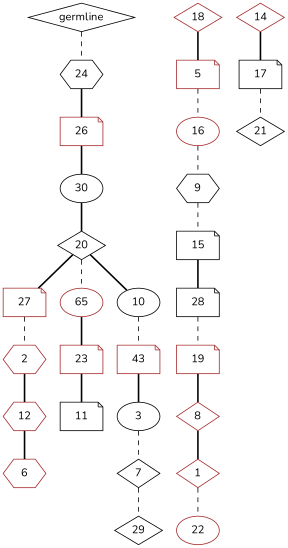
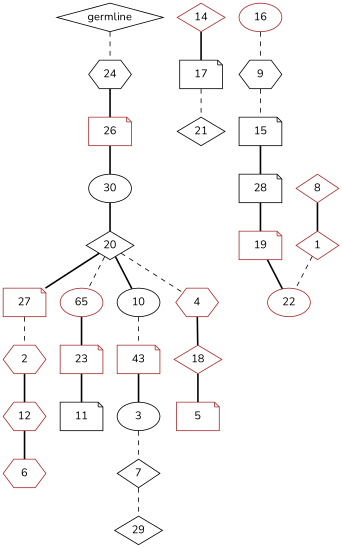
edge "5" -- "16": removed
node "4": added
edge "28" -- "19": style dashed -> bold
edge "19" -- "8": now "19" -- "22"
